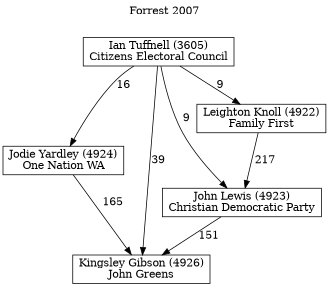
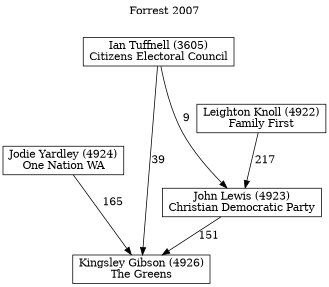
edge "Ian Tuffnell (3605) Citizens Electoral Council" -> "Leighton Knoll (4922) Family First": removed, label "9"
edge "Ian Tuffnell (3605) Citizens Electoral Council" -> "Jodie Yardley (4924) One Nation WA": removed, label "16"
node "Kingsley Gibson (4926) John Greens": label "Kingsley Gibson (4926) John Greens" -> "Kingsley Gibson (4926) The Greens"
